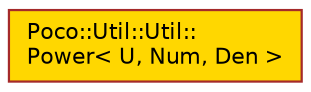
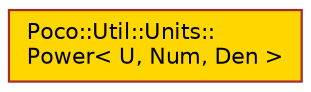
node "Poco::Util::Util:: Power< U, Num, Den >": label "Poco::Util::Util:: Power< U, Num, Den >" -> "Poco::Util::Units:: Power< U, Num, Den >"
